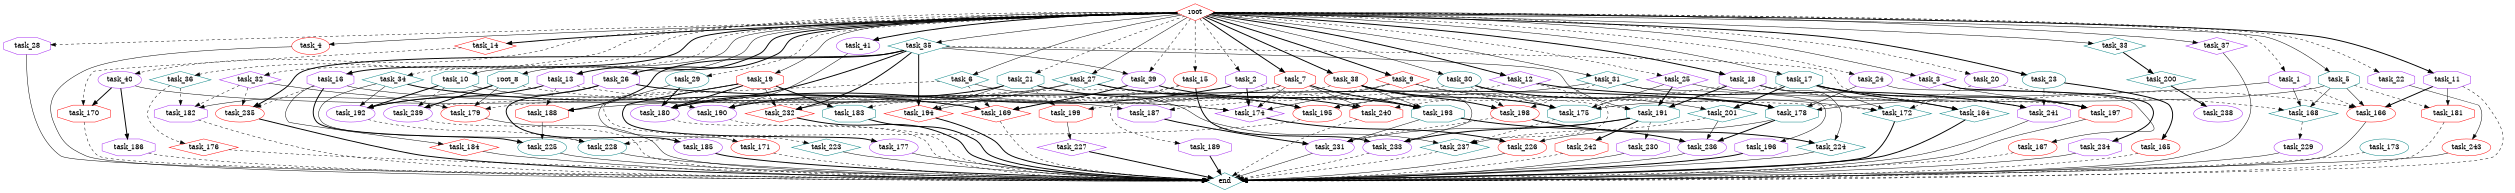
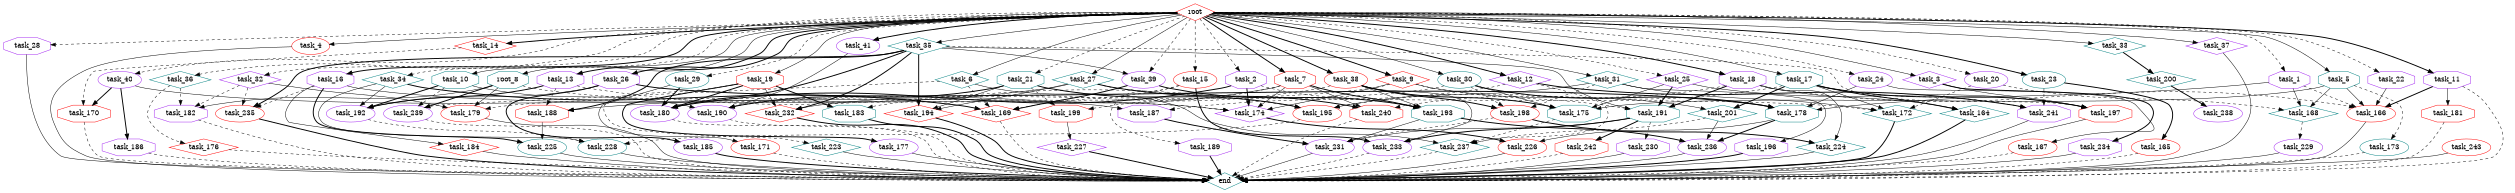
edge "task_5" -> "task_181": now "task_5" -> "task_173"
edge "task_22" -> "task_243": now "task_22" -> "task_166"
